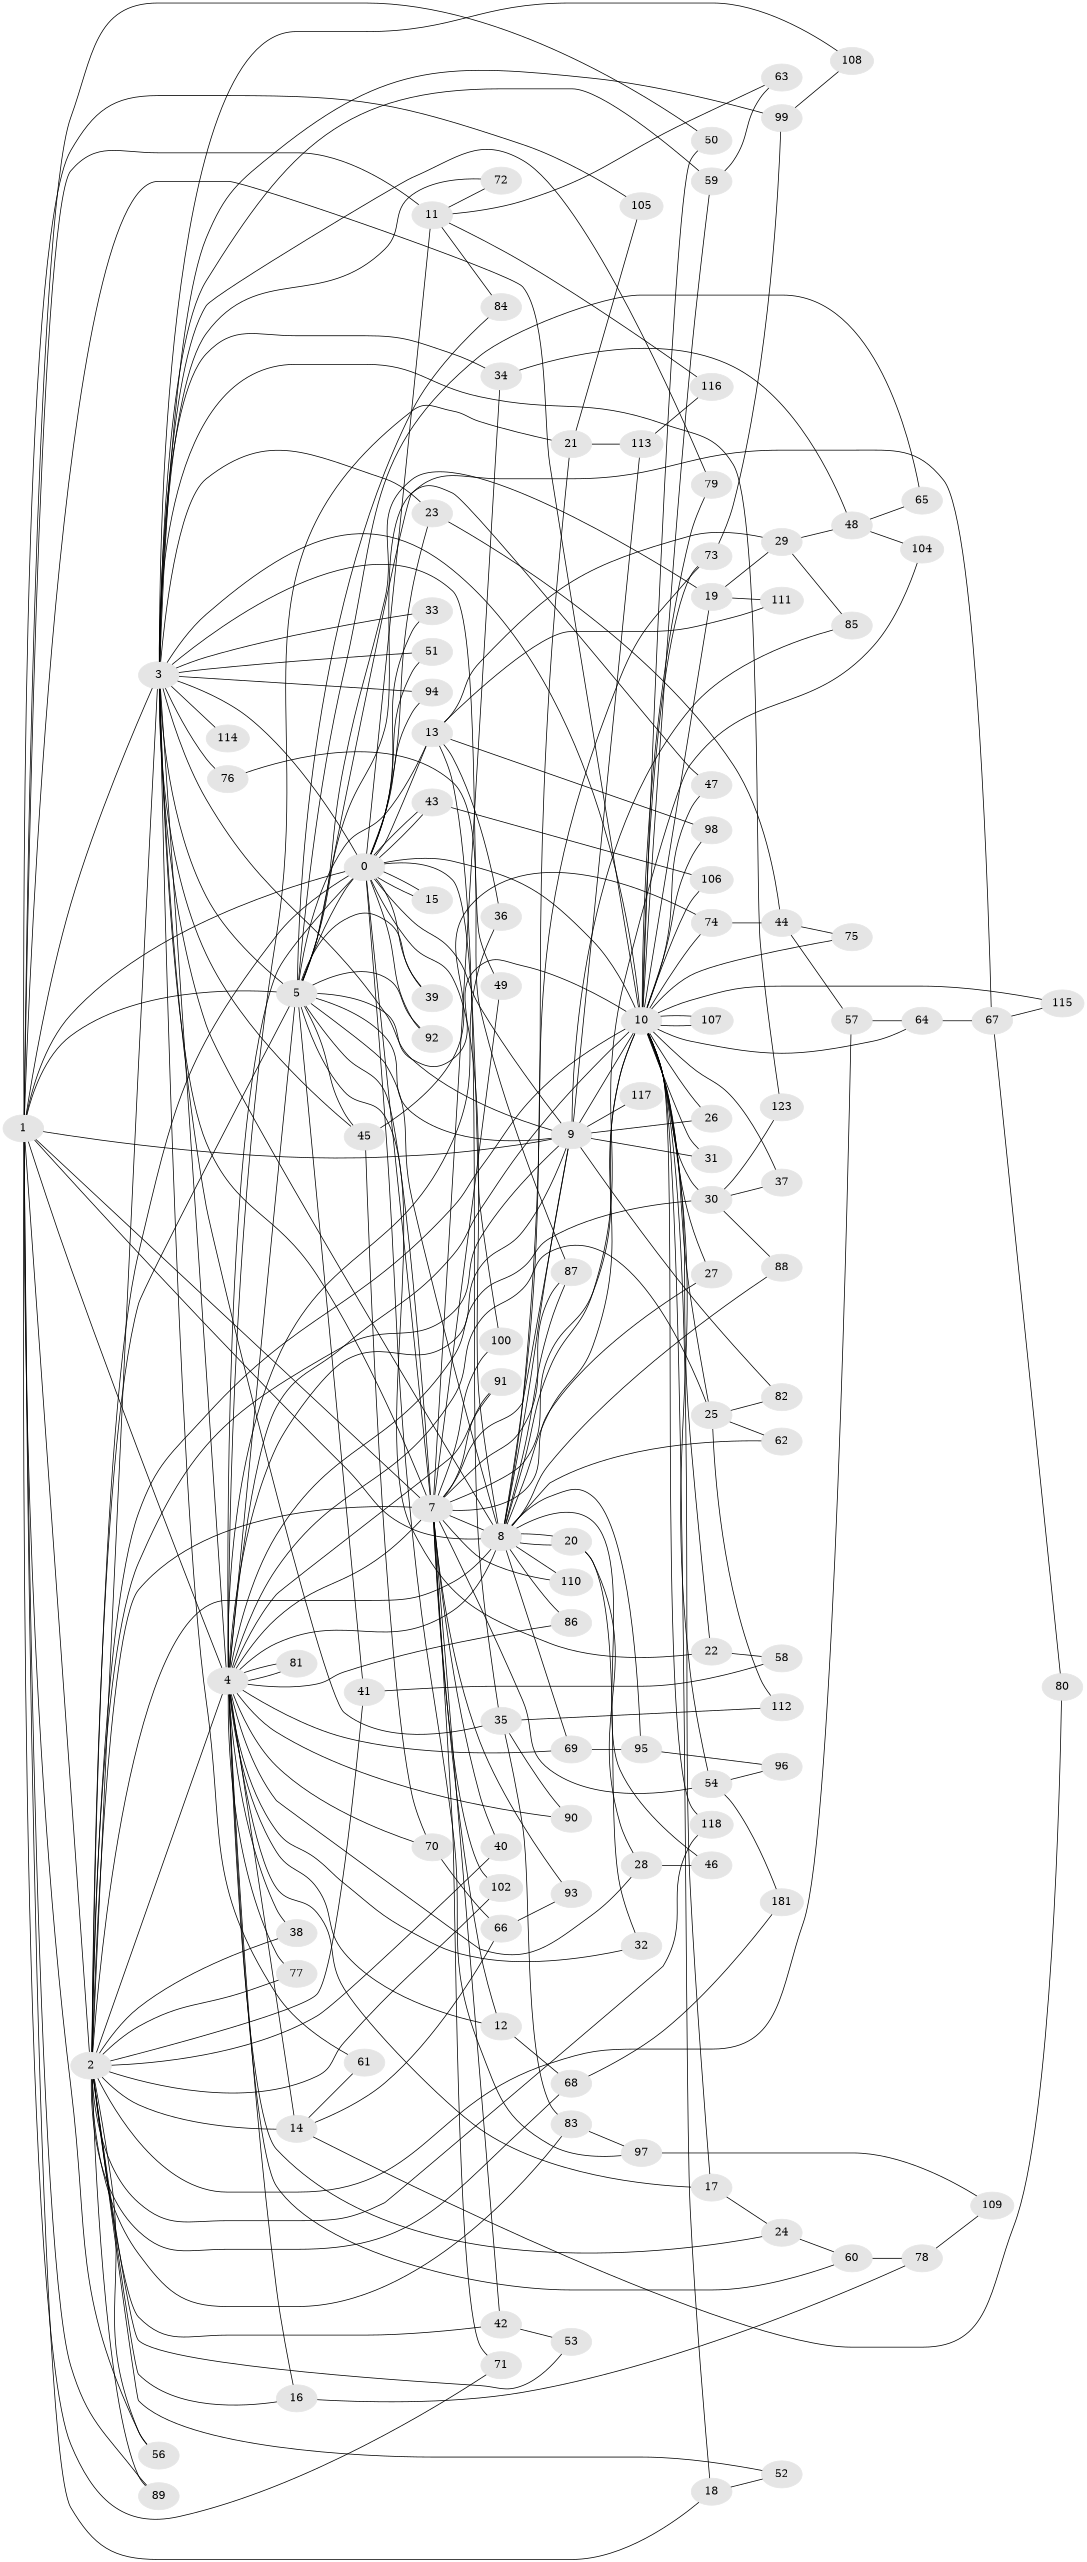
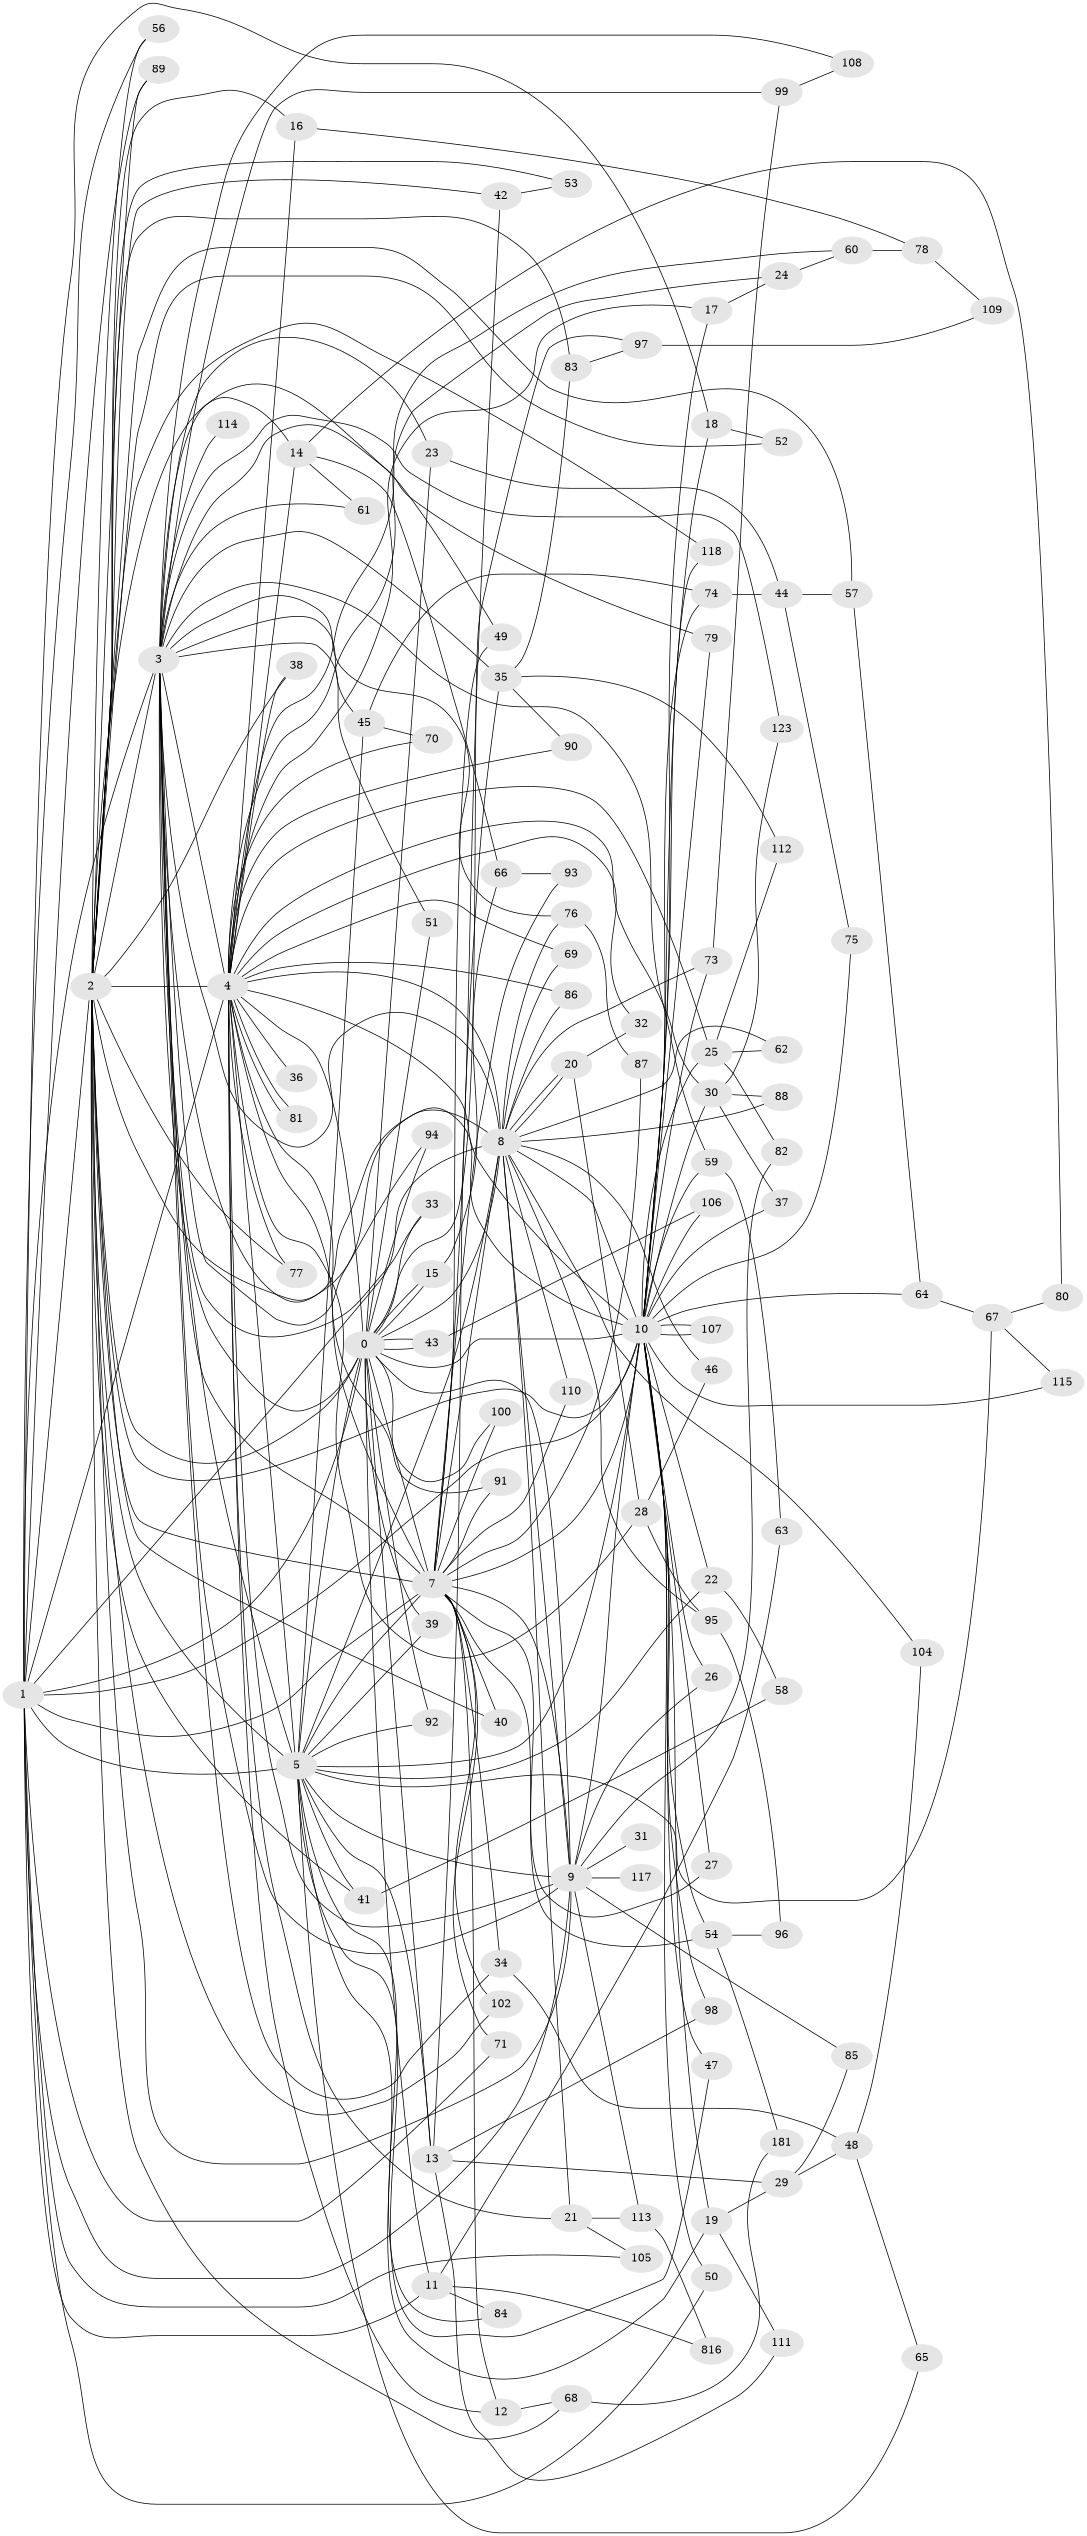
node "72": removed
node "116": label "116" -> "816"
edge "13" -- "36": removed
edge "10" -- "31": removed
edge "87" -- "8": now "76" -- "8"
edge "69" -- "95": now "28" -- "95"
edge "70" -- "66": now "15" -- "66"
